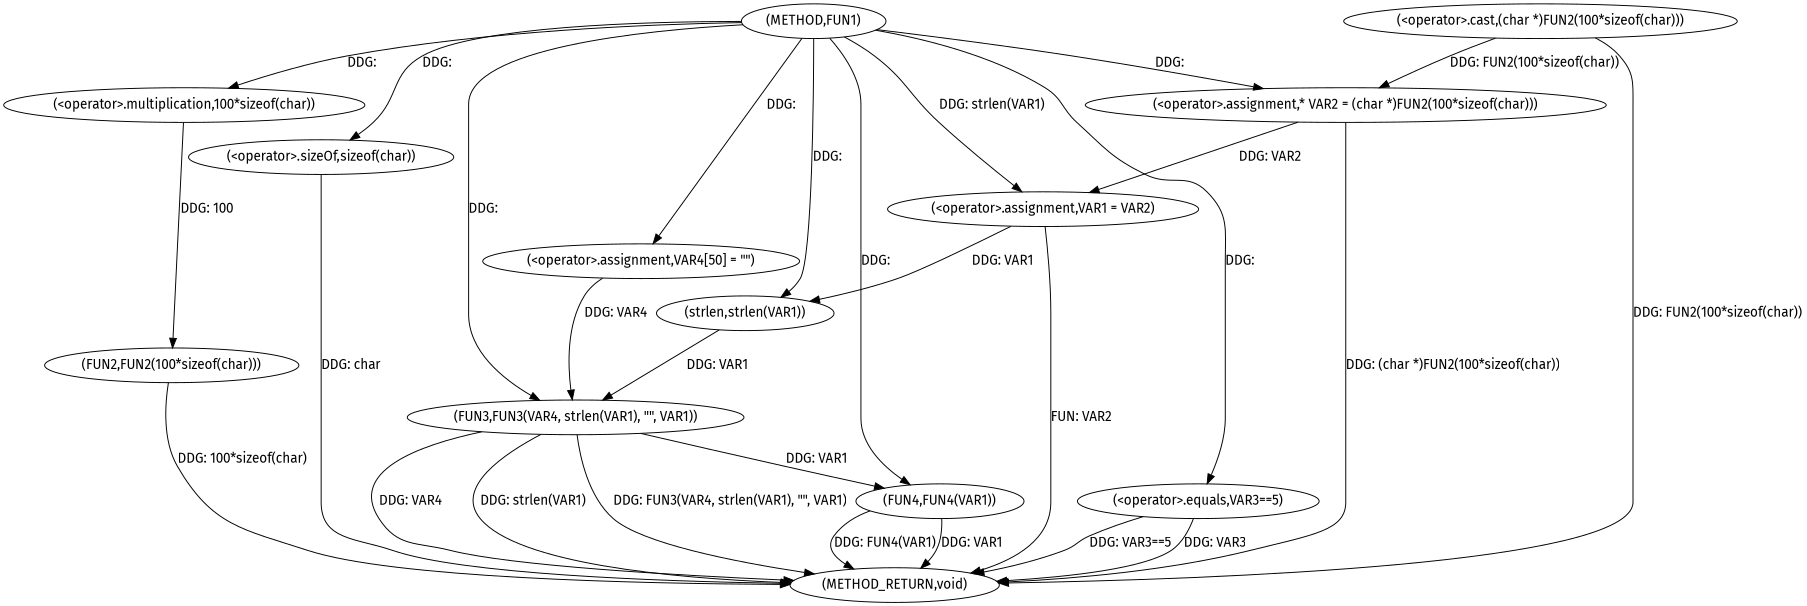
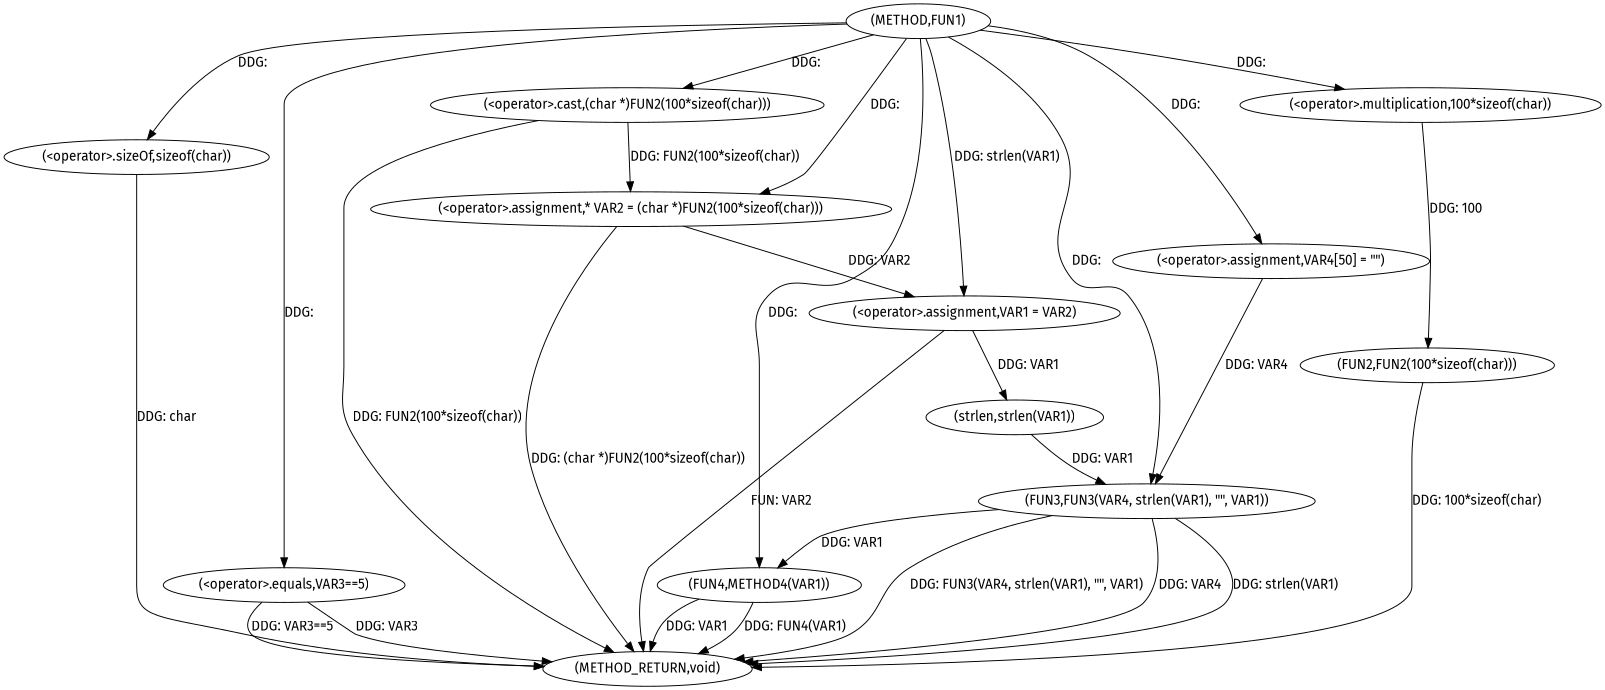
edge "(METHOD,FUN1)" -> "(strlen,strlen(VAR1))": now "(METHOD,FUN1)" -> "(<operator>.cast,(char *)FUN2(100*sizeof(char)))"
node "(FUN4,FUN4(VAR1))": label "(FUN4,FUN4(VAR1))" -> "(FUN4,METHOD4(VAR1))"
